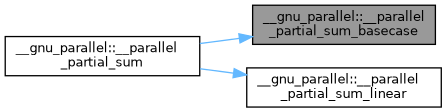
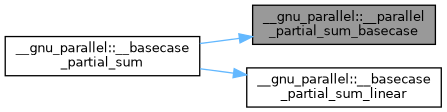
node "__gnu_parallel::__parallel _partial_sum": label "__gnu_parallel::__parallel _partial_sum" -> "__gnu_parallel::__basecase _partial_sum"
node "__gnu_parallel::__parallel _partial_sum_linear": label "__gnu_parallel::__parallel _partial_sum_linear" -> "__gnu_parallel::__basecase _partial_sum_linear"
